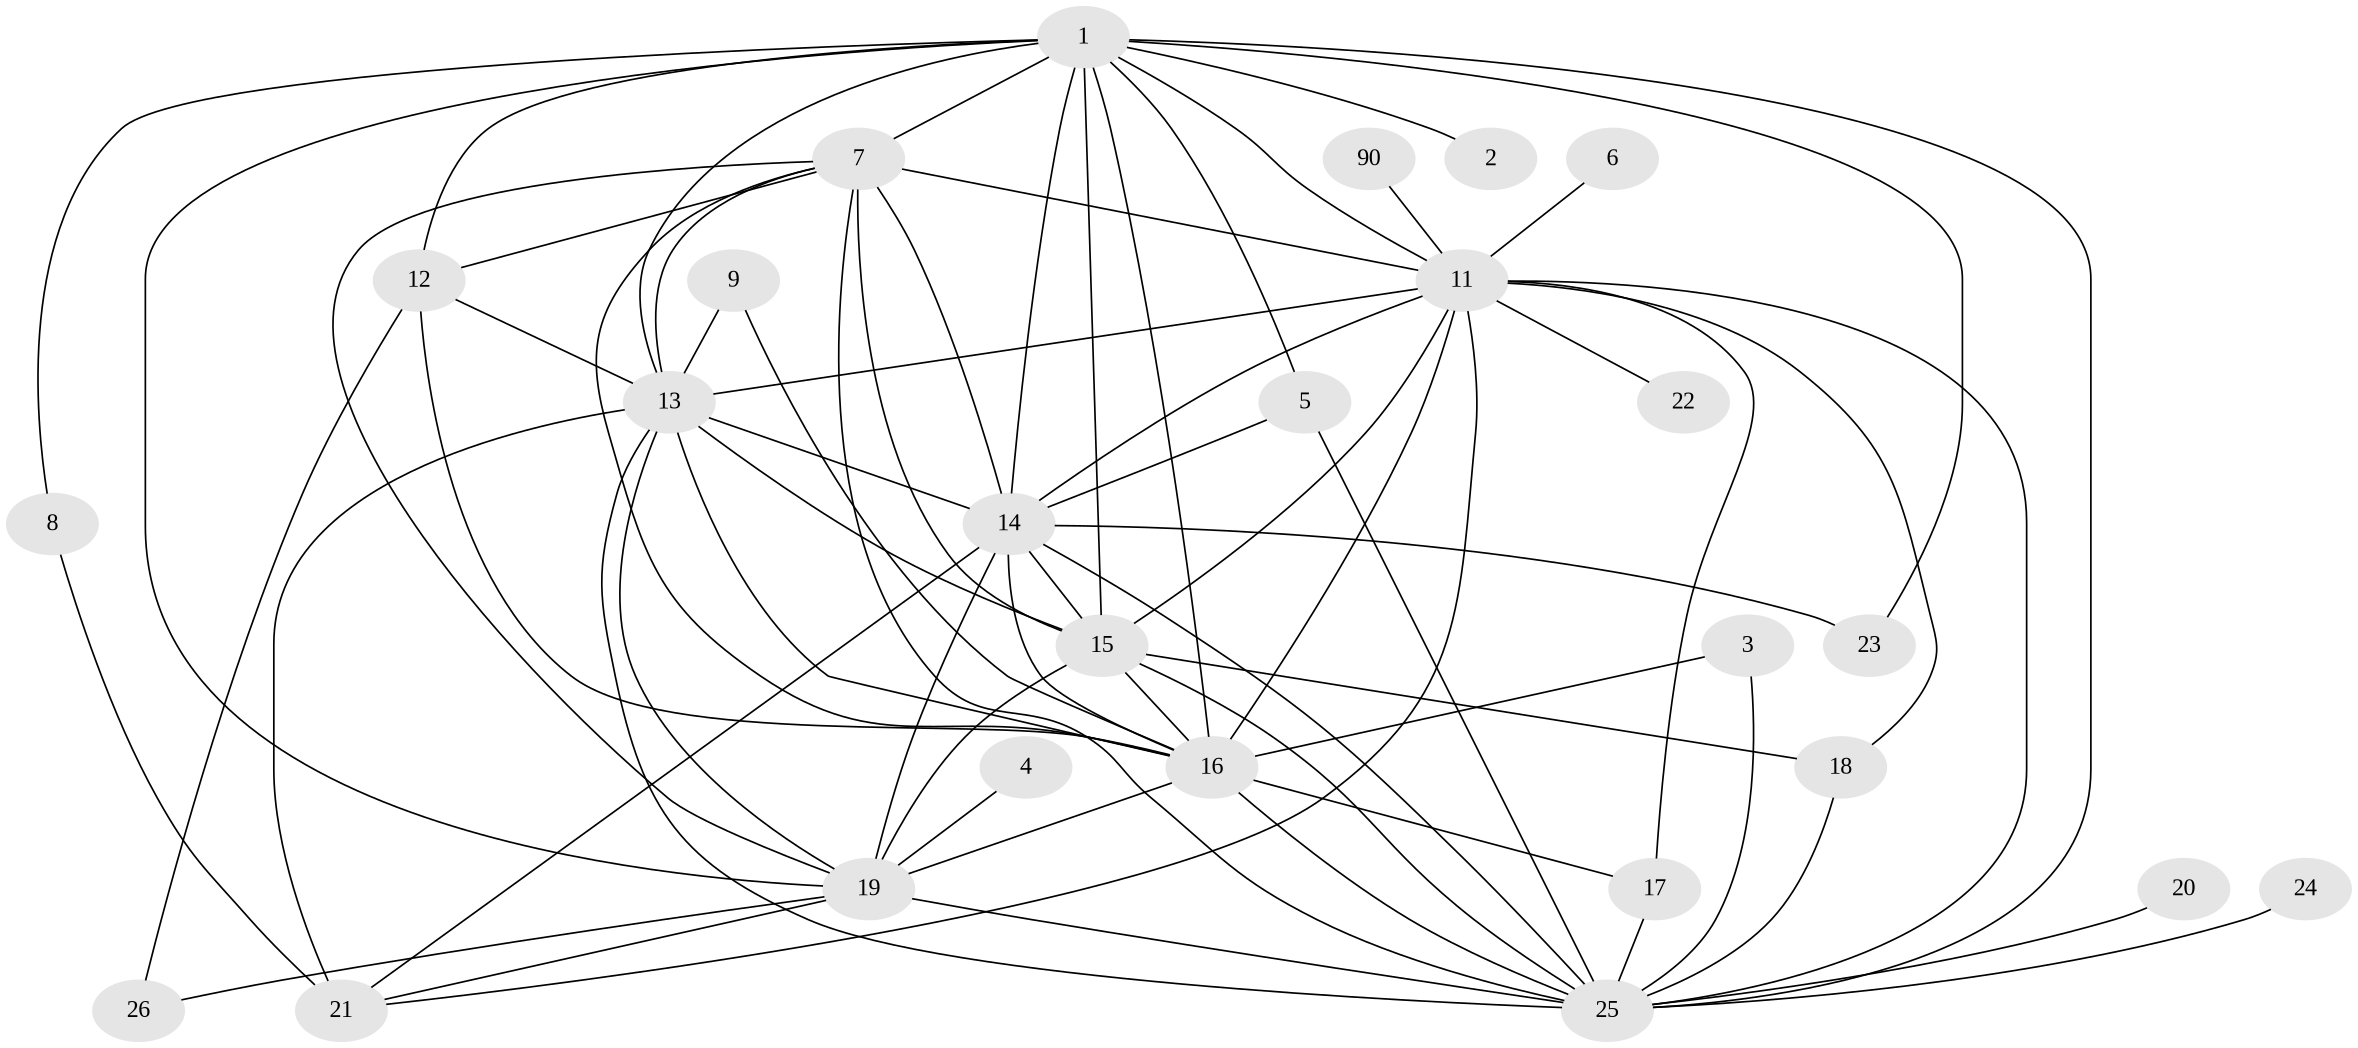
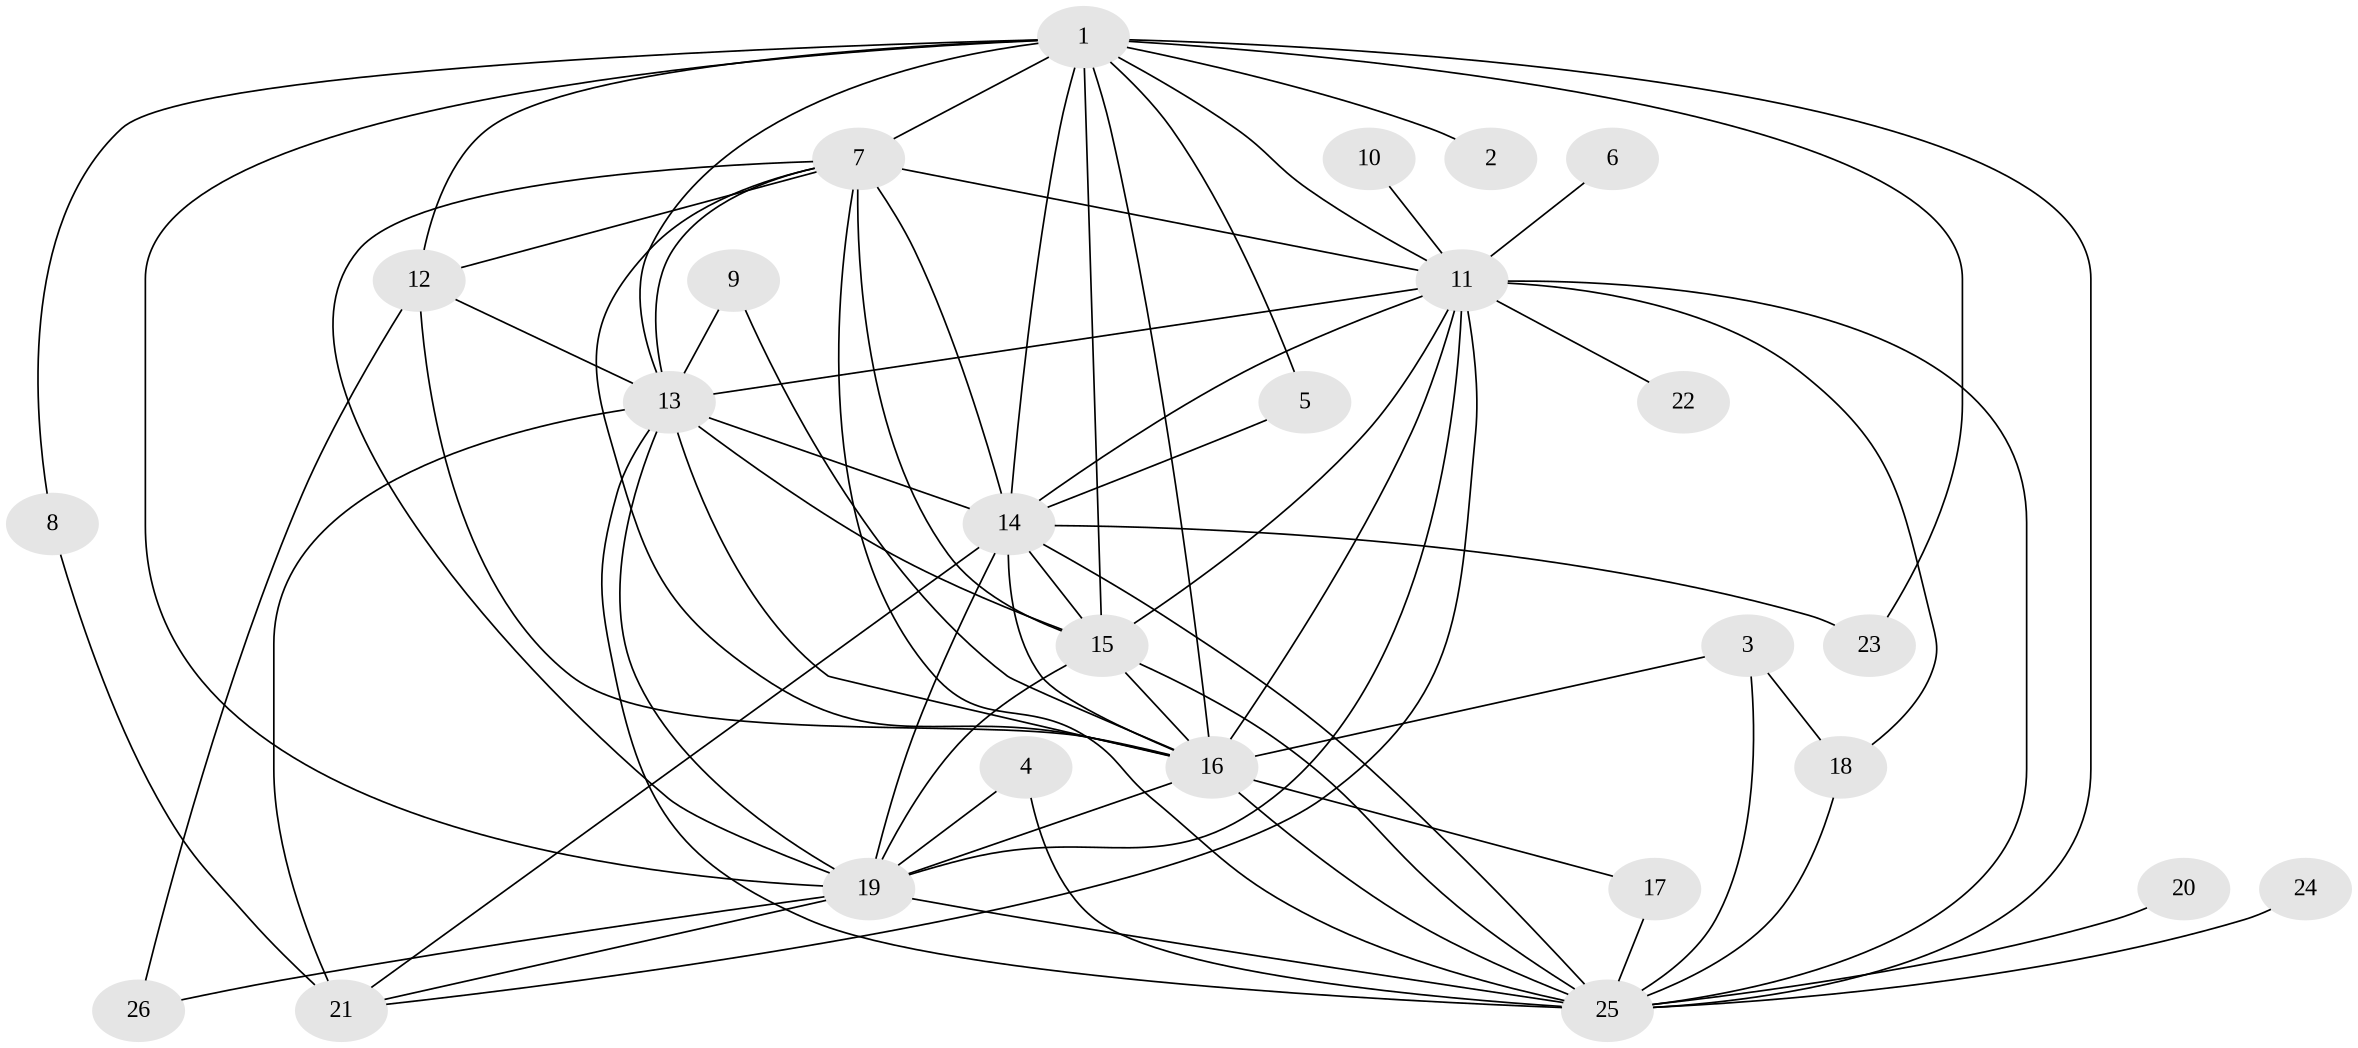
node "90": label "90" -> "10"
edge "11" -- "17": now "11" -- "19"
edge "5" -- "25": now "4" -- "25"
edge "15" -- "18": now "3" -- "18"
